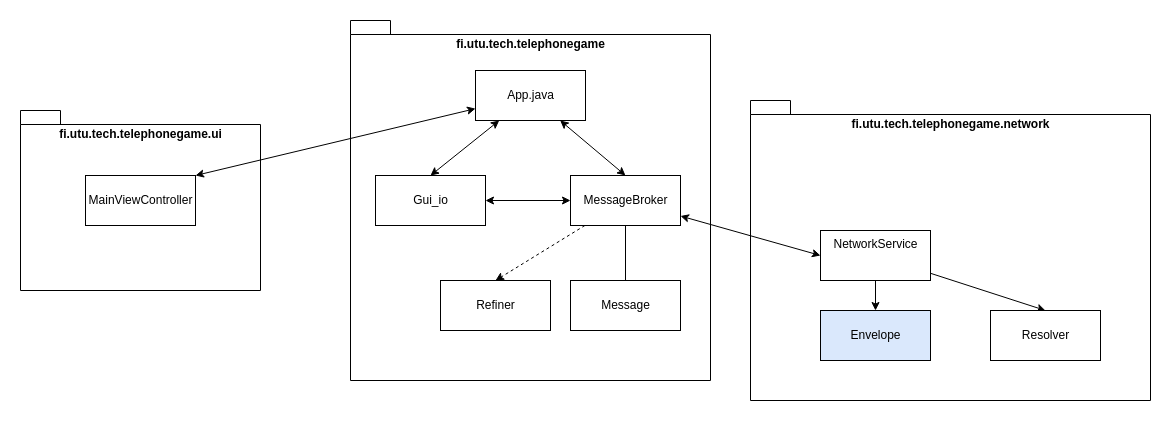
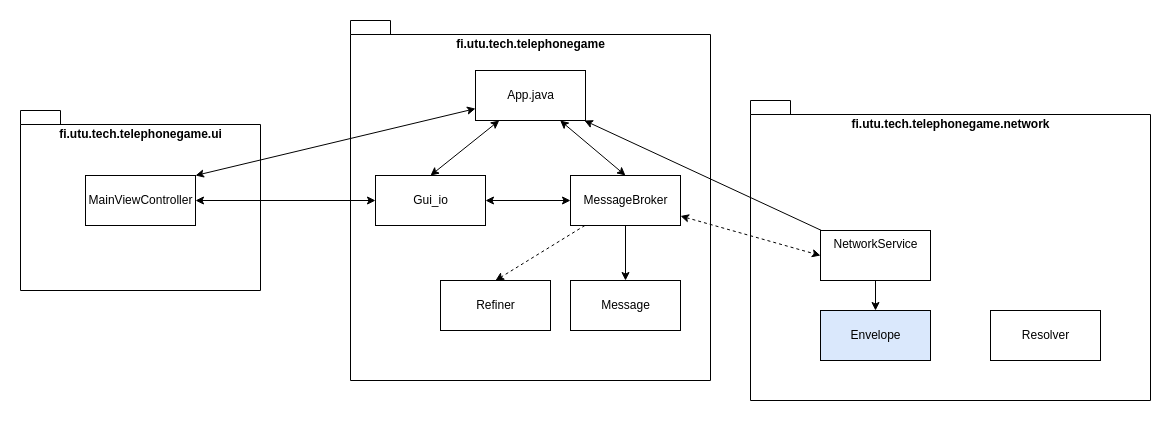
edge "MainViewController" -- "Gui_io": added
edge "MessageBroker" -- "NetworkService": style solid -> dashed
edge "MessageBroker" -- "Message": arrowhead none -> classic
edge "NetworkService" -> "Resolver": now "NetworkService" -> "App.java"
